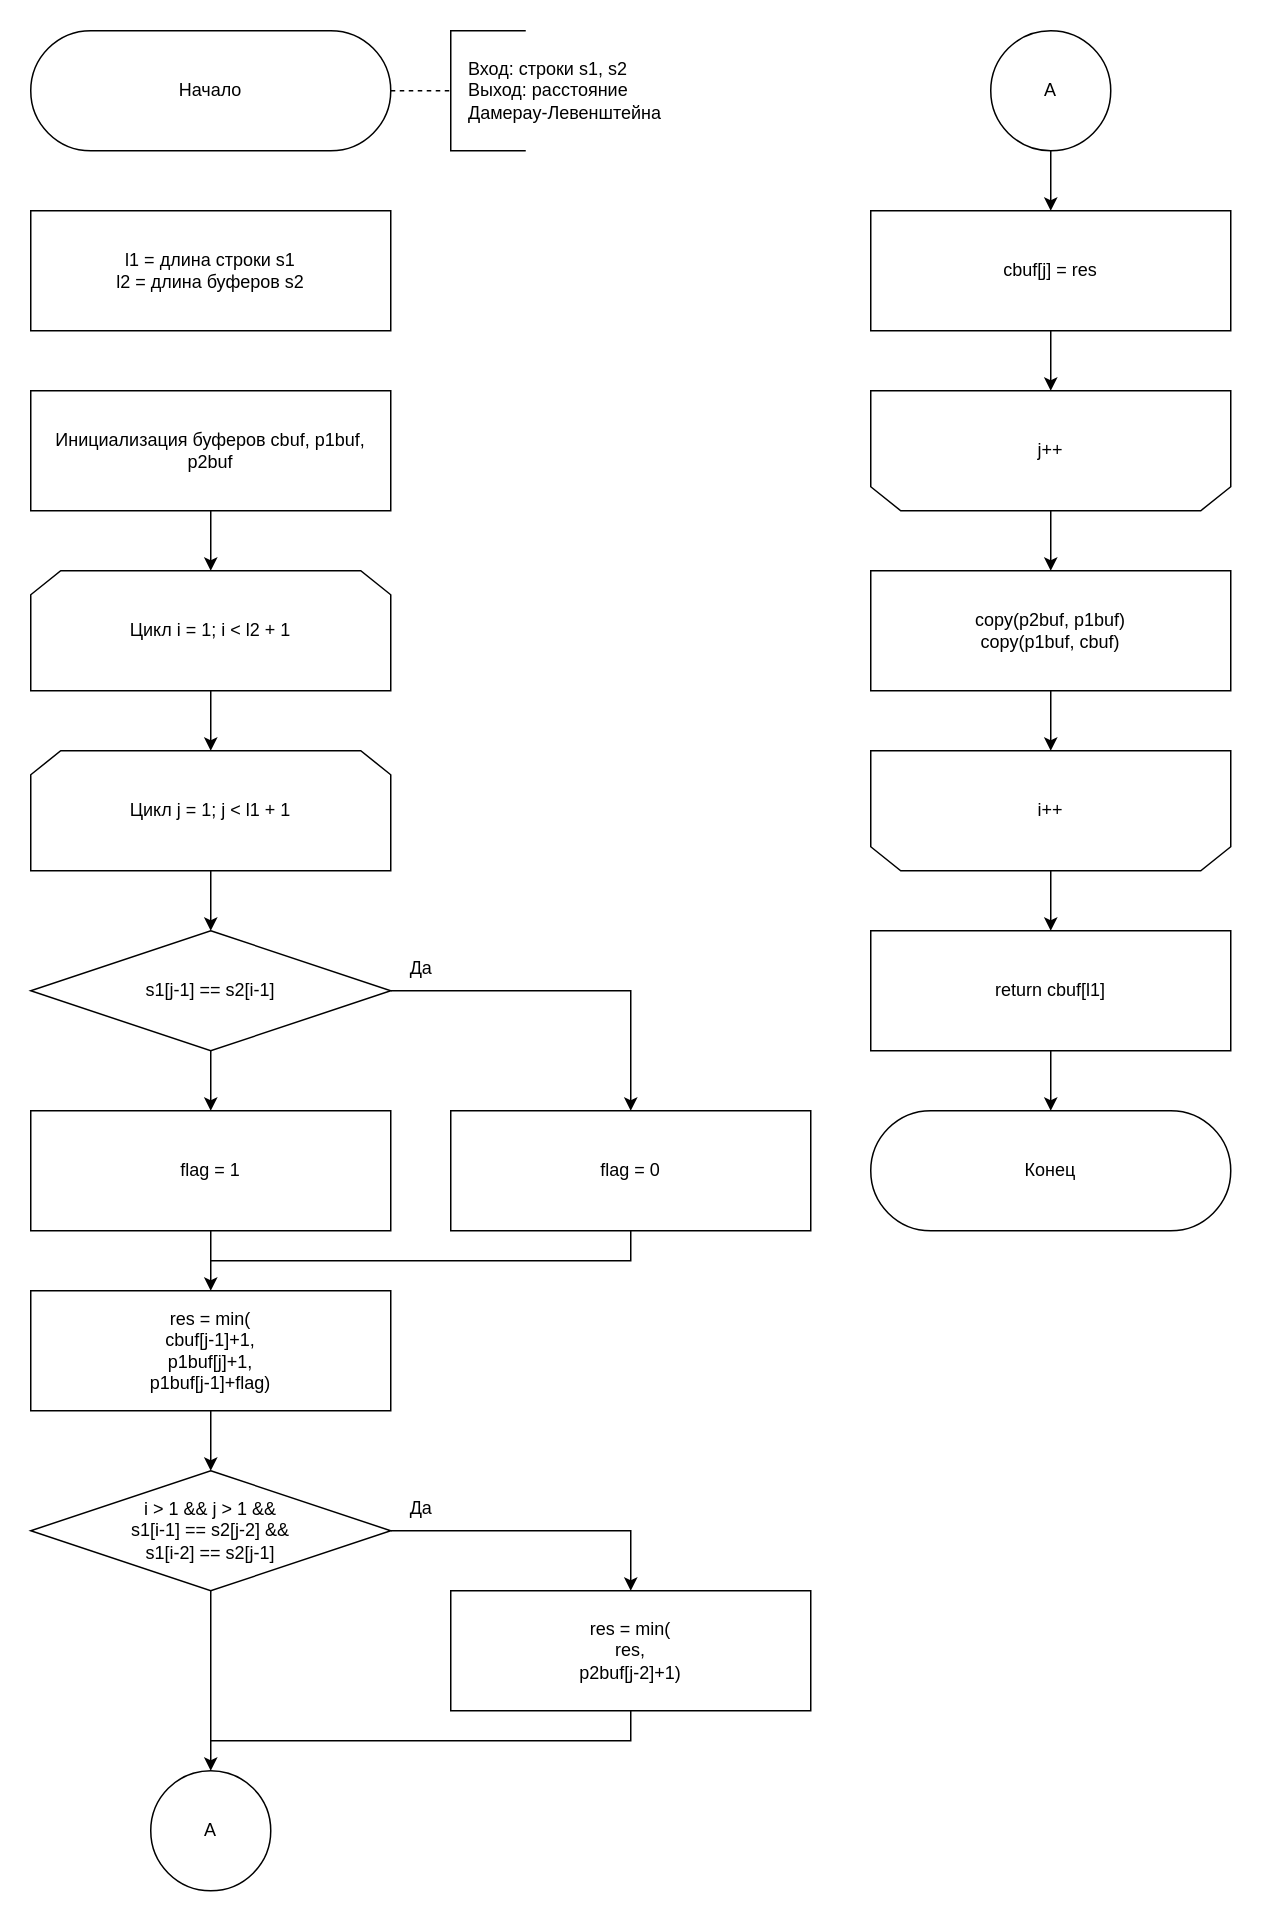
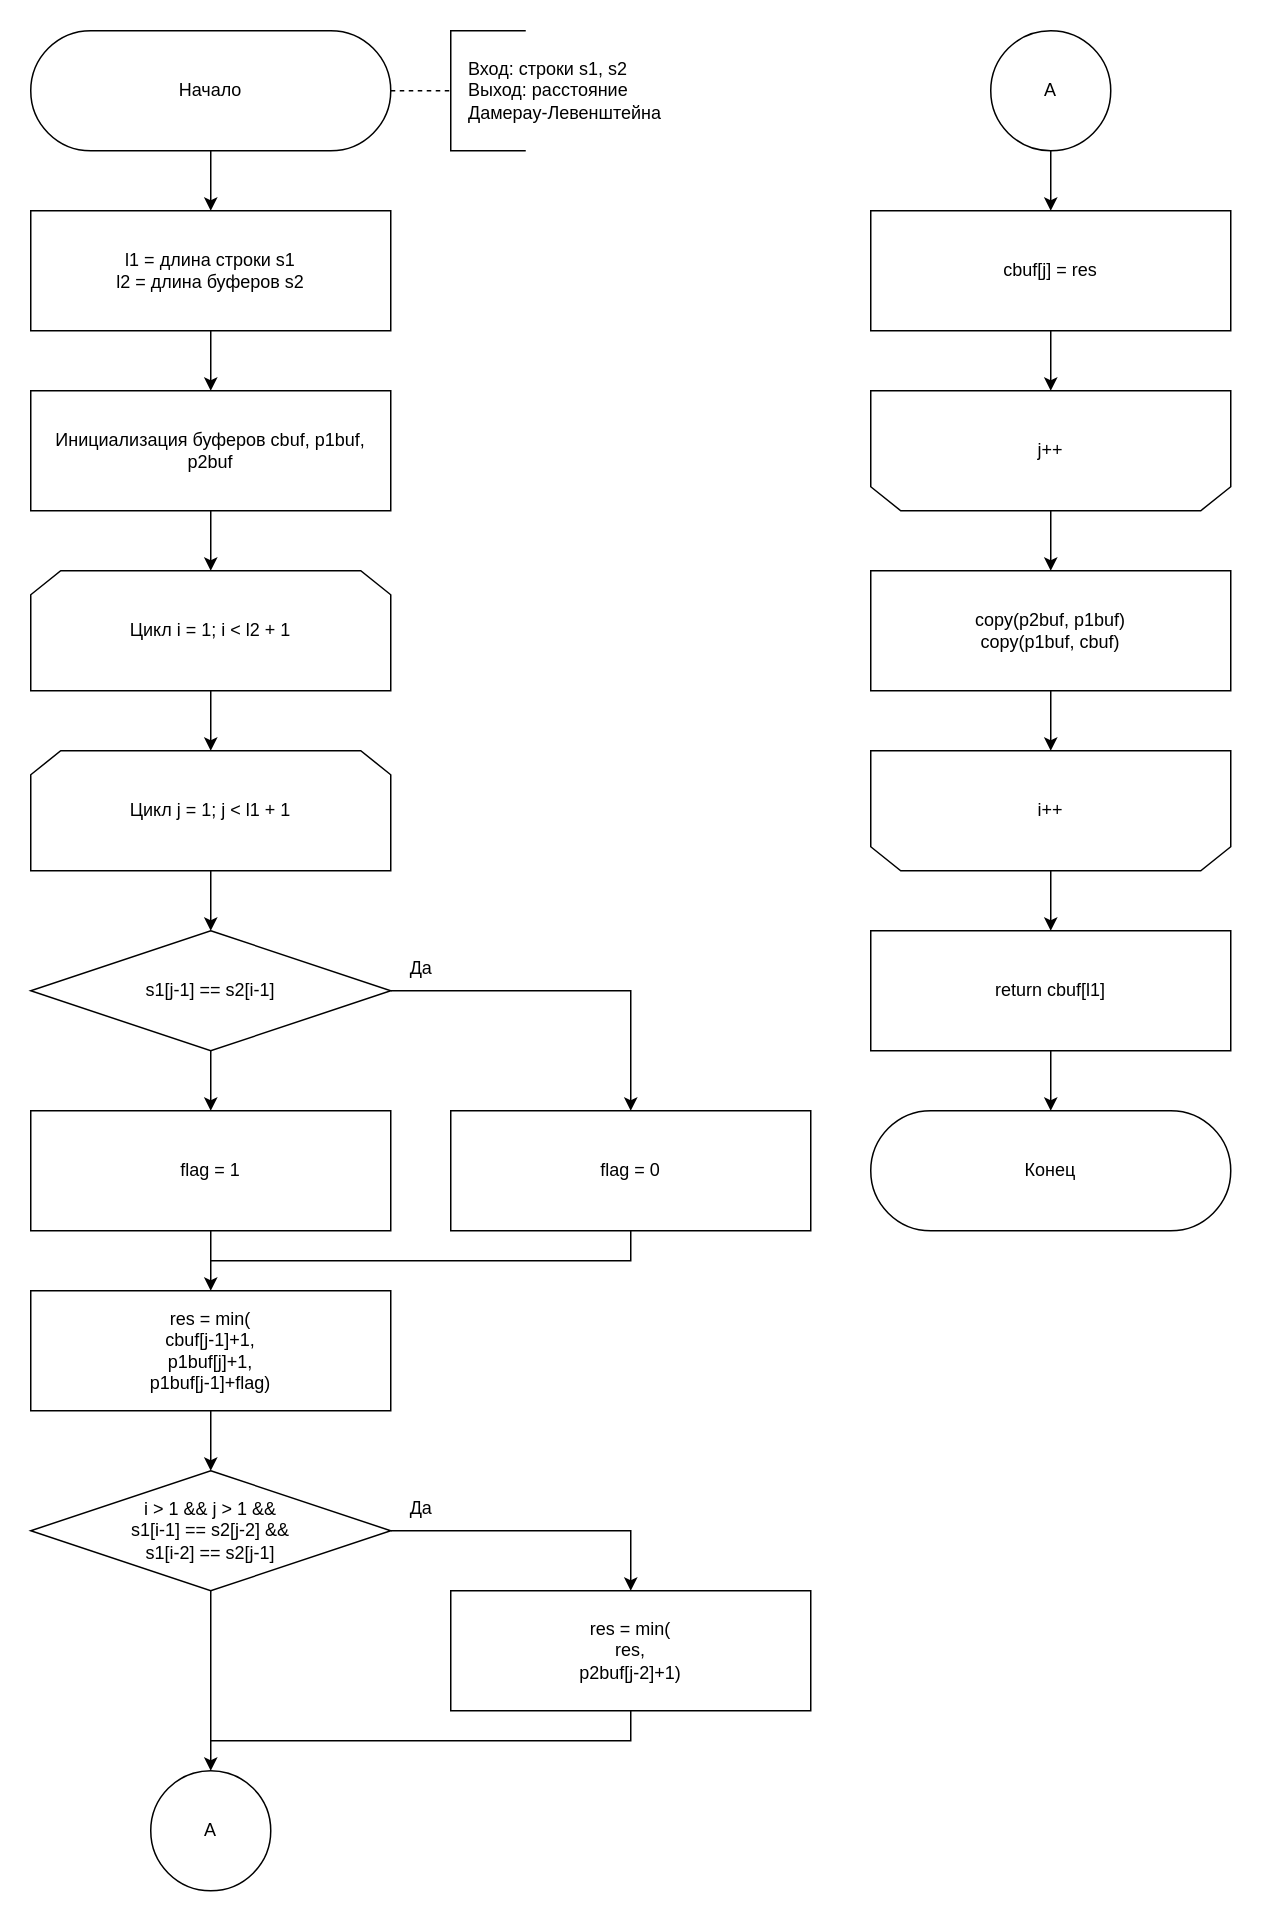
edge "Начало" -> "l1 = длина строки s1 l2 = длина буферов s2": added
edge "l1 = длина строки s1 l2 = длина буферов s2" -> "Инициализация буферов cbuf, p1buf, p2buf": added
